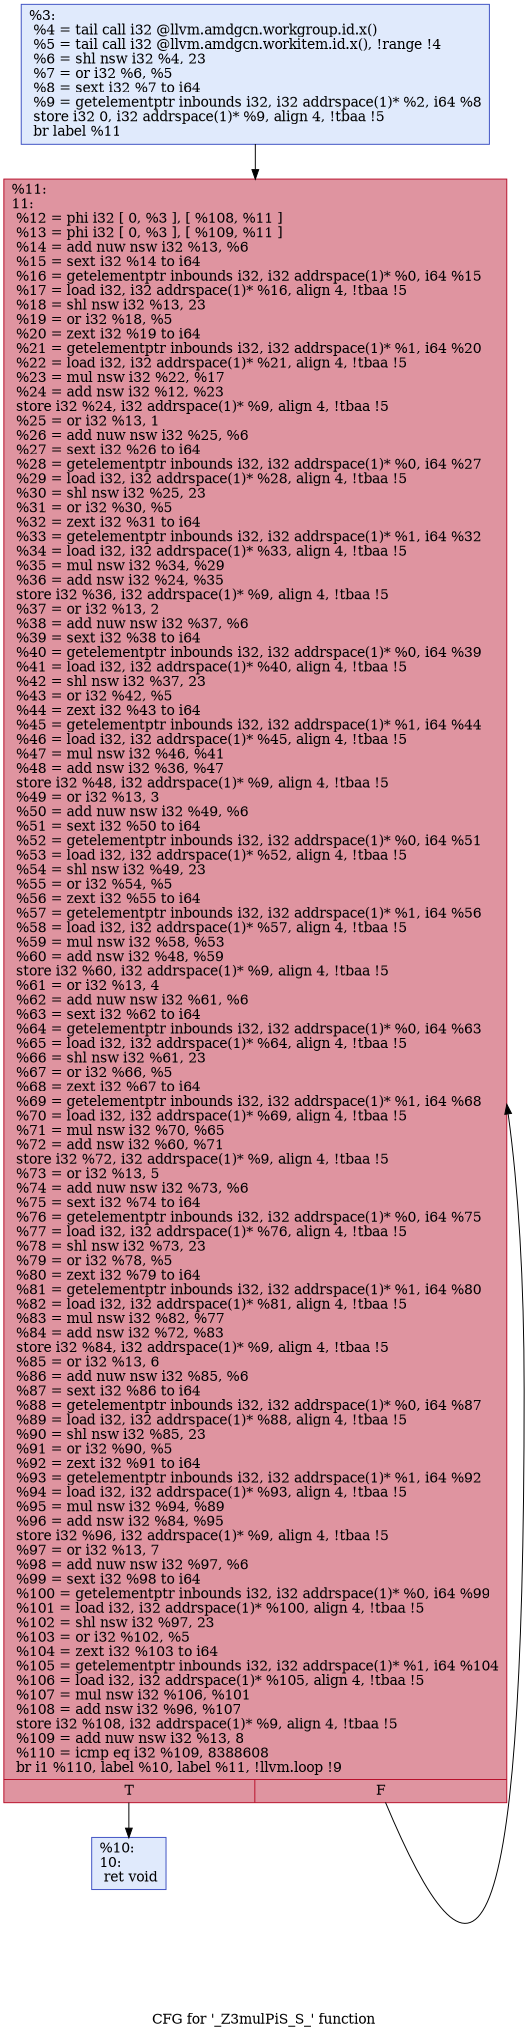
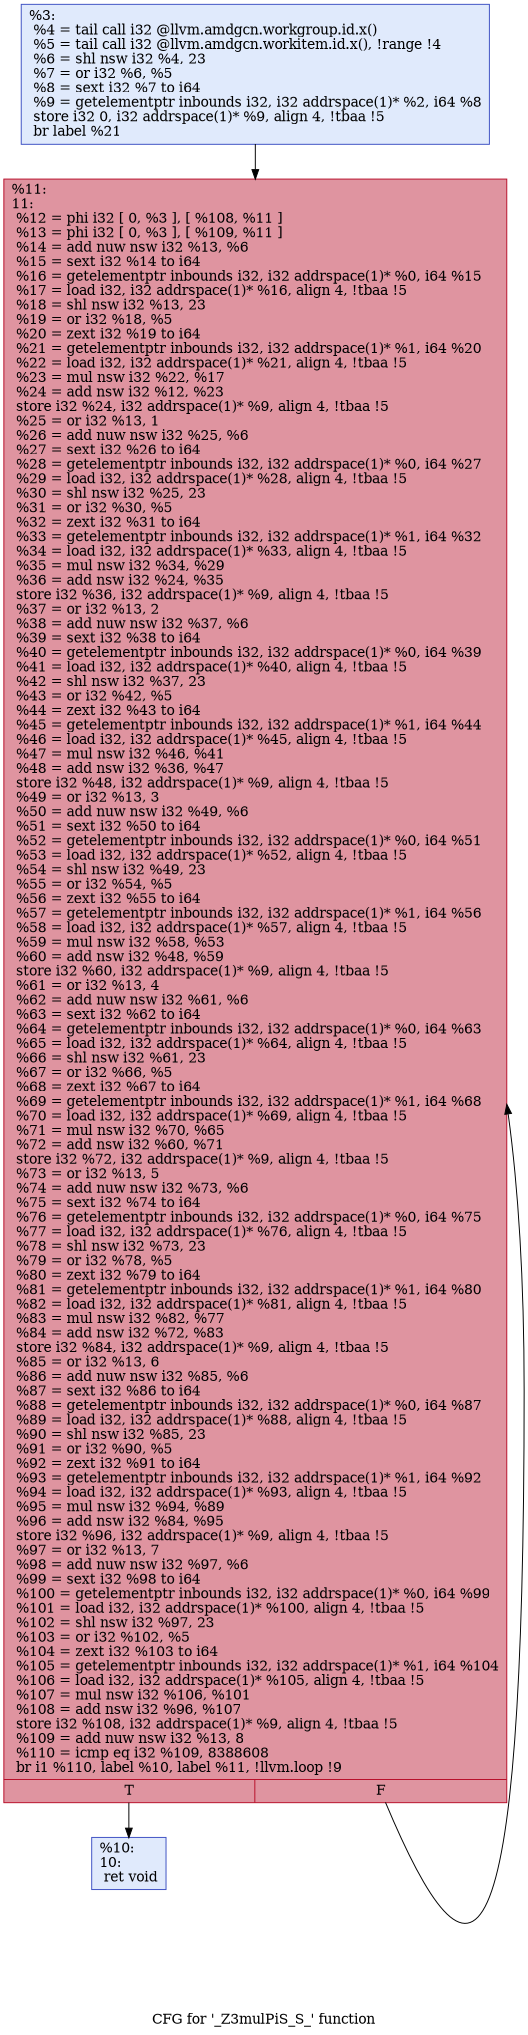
node "%3:": text "br label %11" -> "br label %21"
